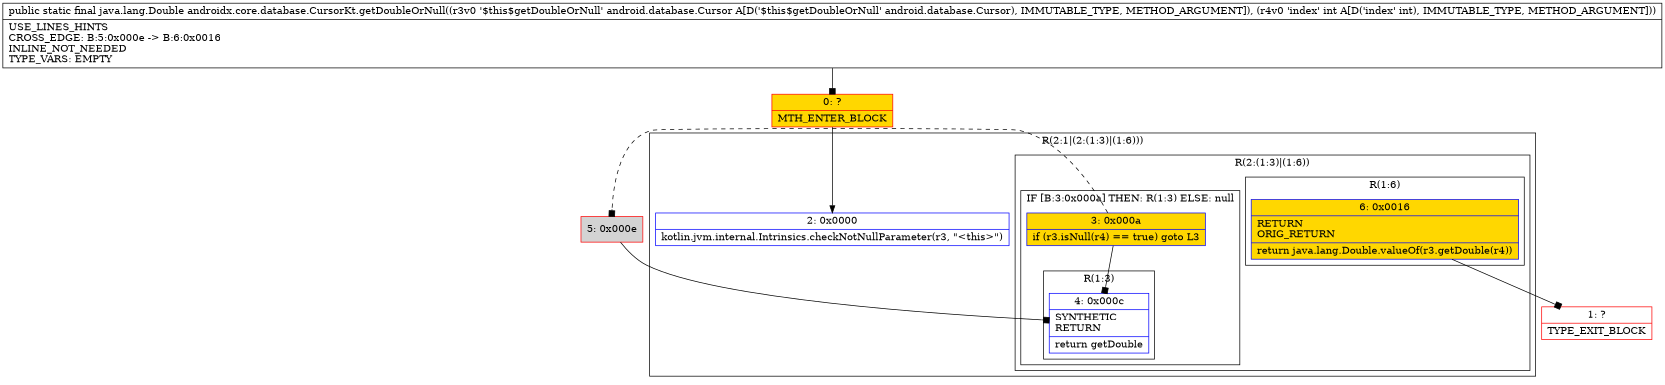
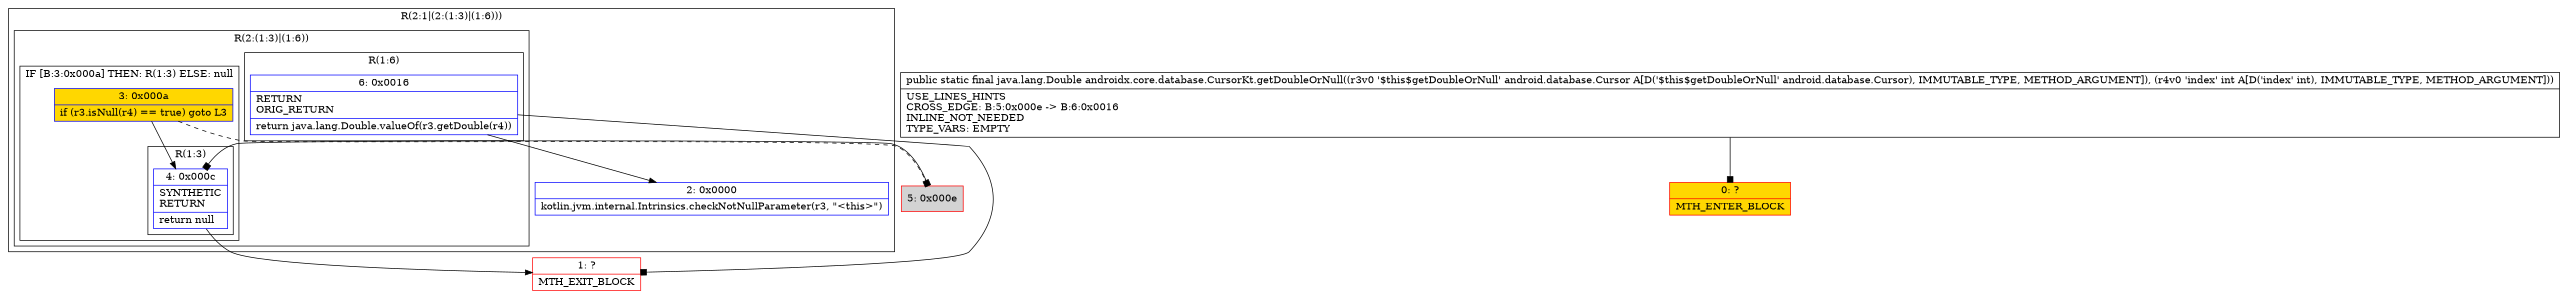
edge "0: ?" -> "2: 0x0000": now "6: 0x0016" -> "2: 0x0000"
node "6: 0x0016": fillcolor gold -> white
edge "3: 0x000a" -> "4: 0x000c": arrowhead box -> normal
edge "4: 0x000c" -> "1: ?": added
node "1: ?": text "TYPE_EXIT_BLOCK" -> "MTH_EXIT_BLOCK"
node "4: 0x000c": text "return getDouble" -> "return null"
